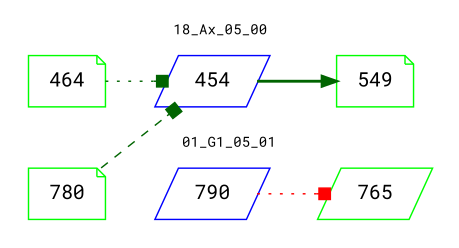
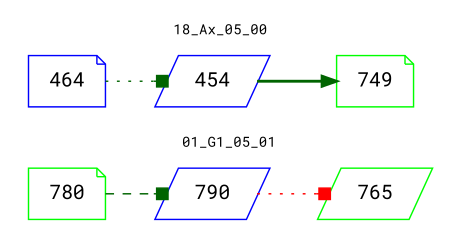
node "464": color green -> blue
node "549": label "549" -> "749"
edge "780" -> "454": now "780" -> "790"
